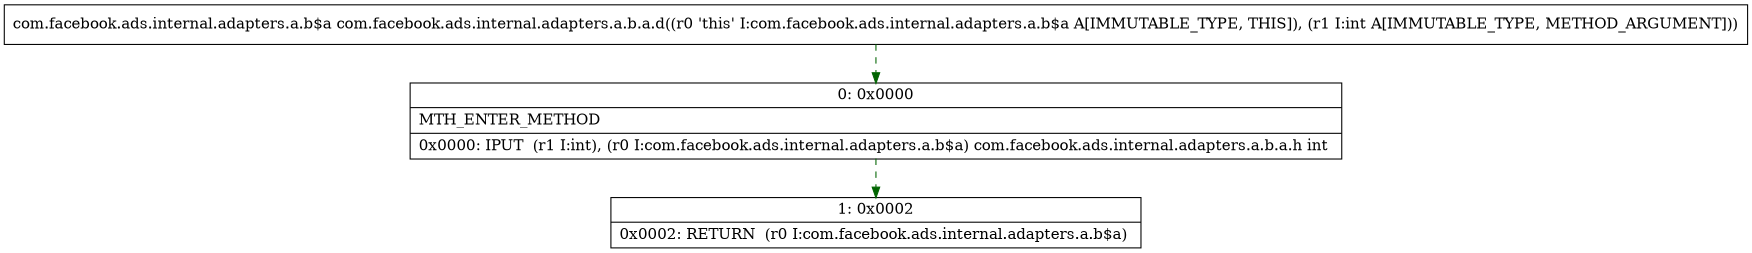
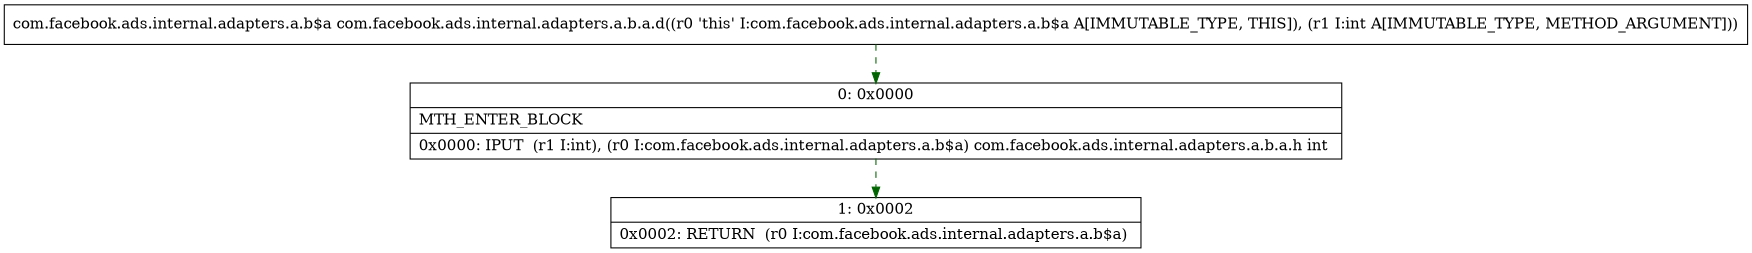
node "0: 0x0000": text "MTH_ENTER_METHOD" -> "MTH_ENTER_BLOCK"
